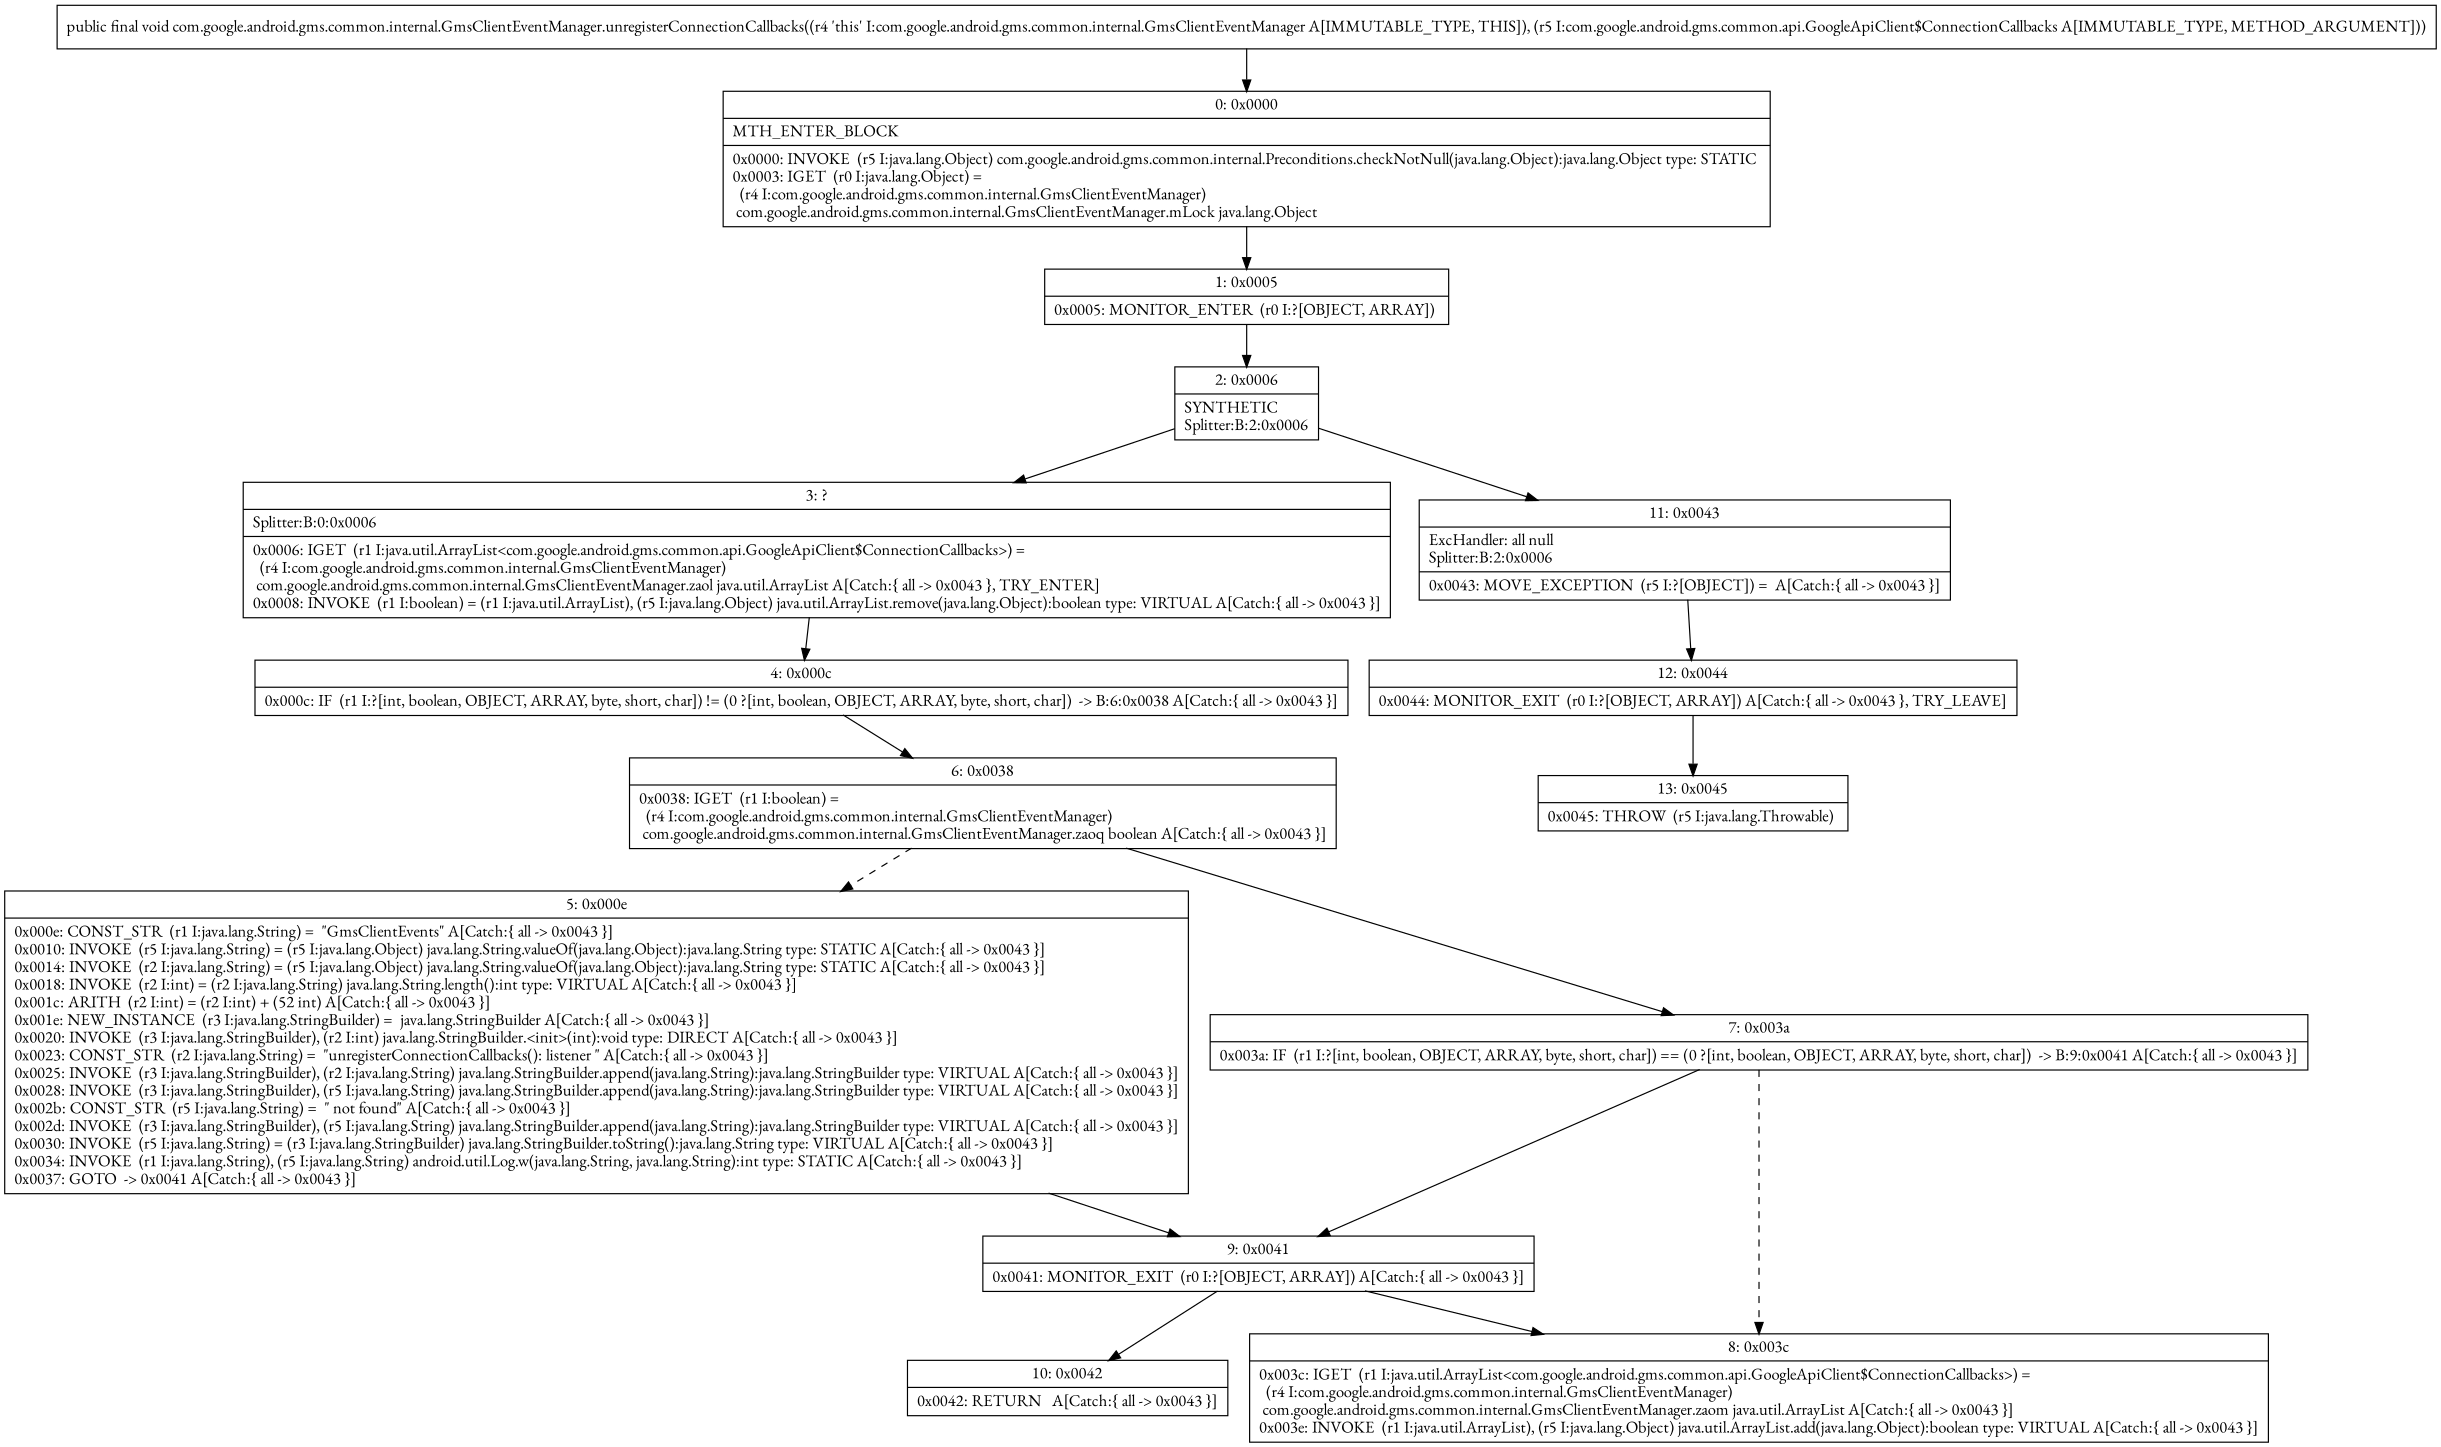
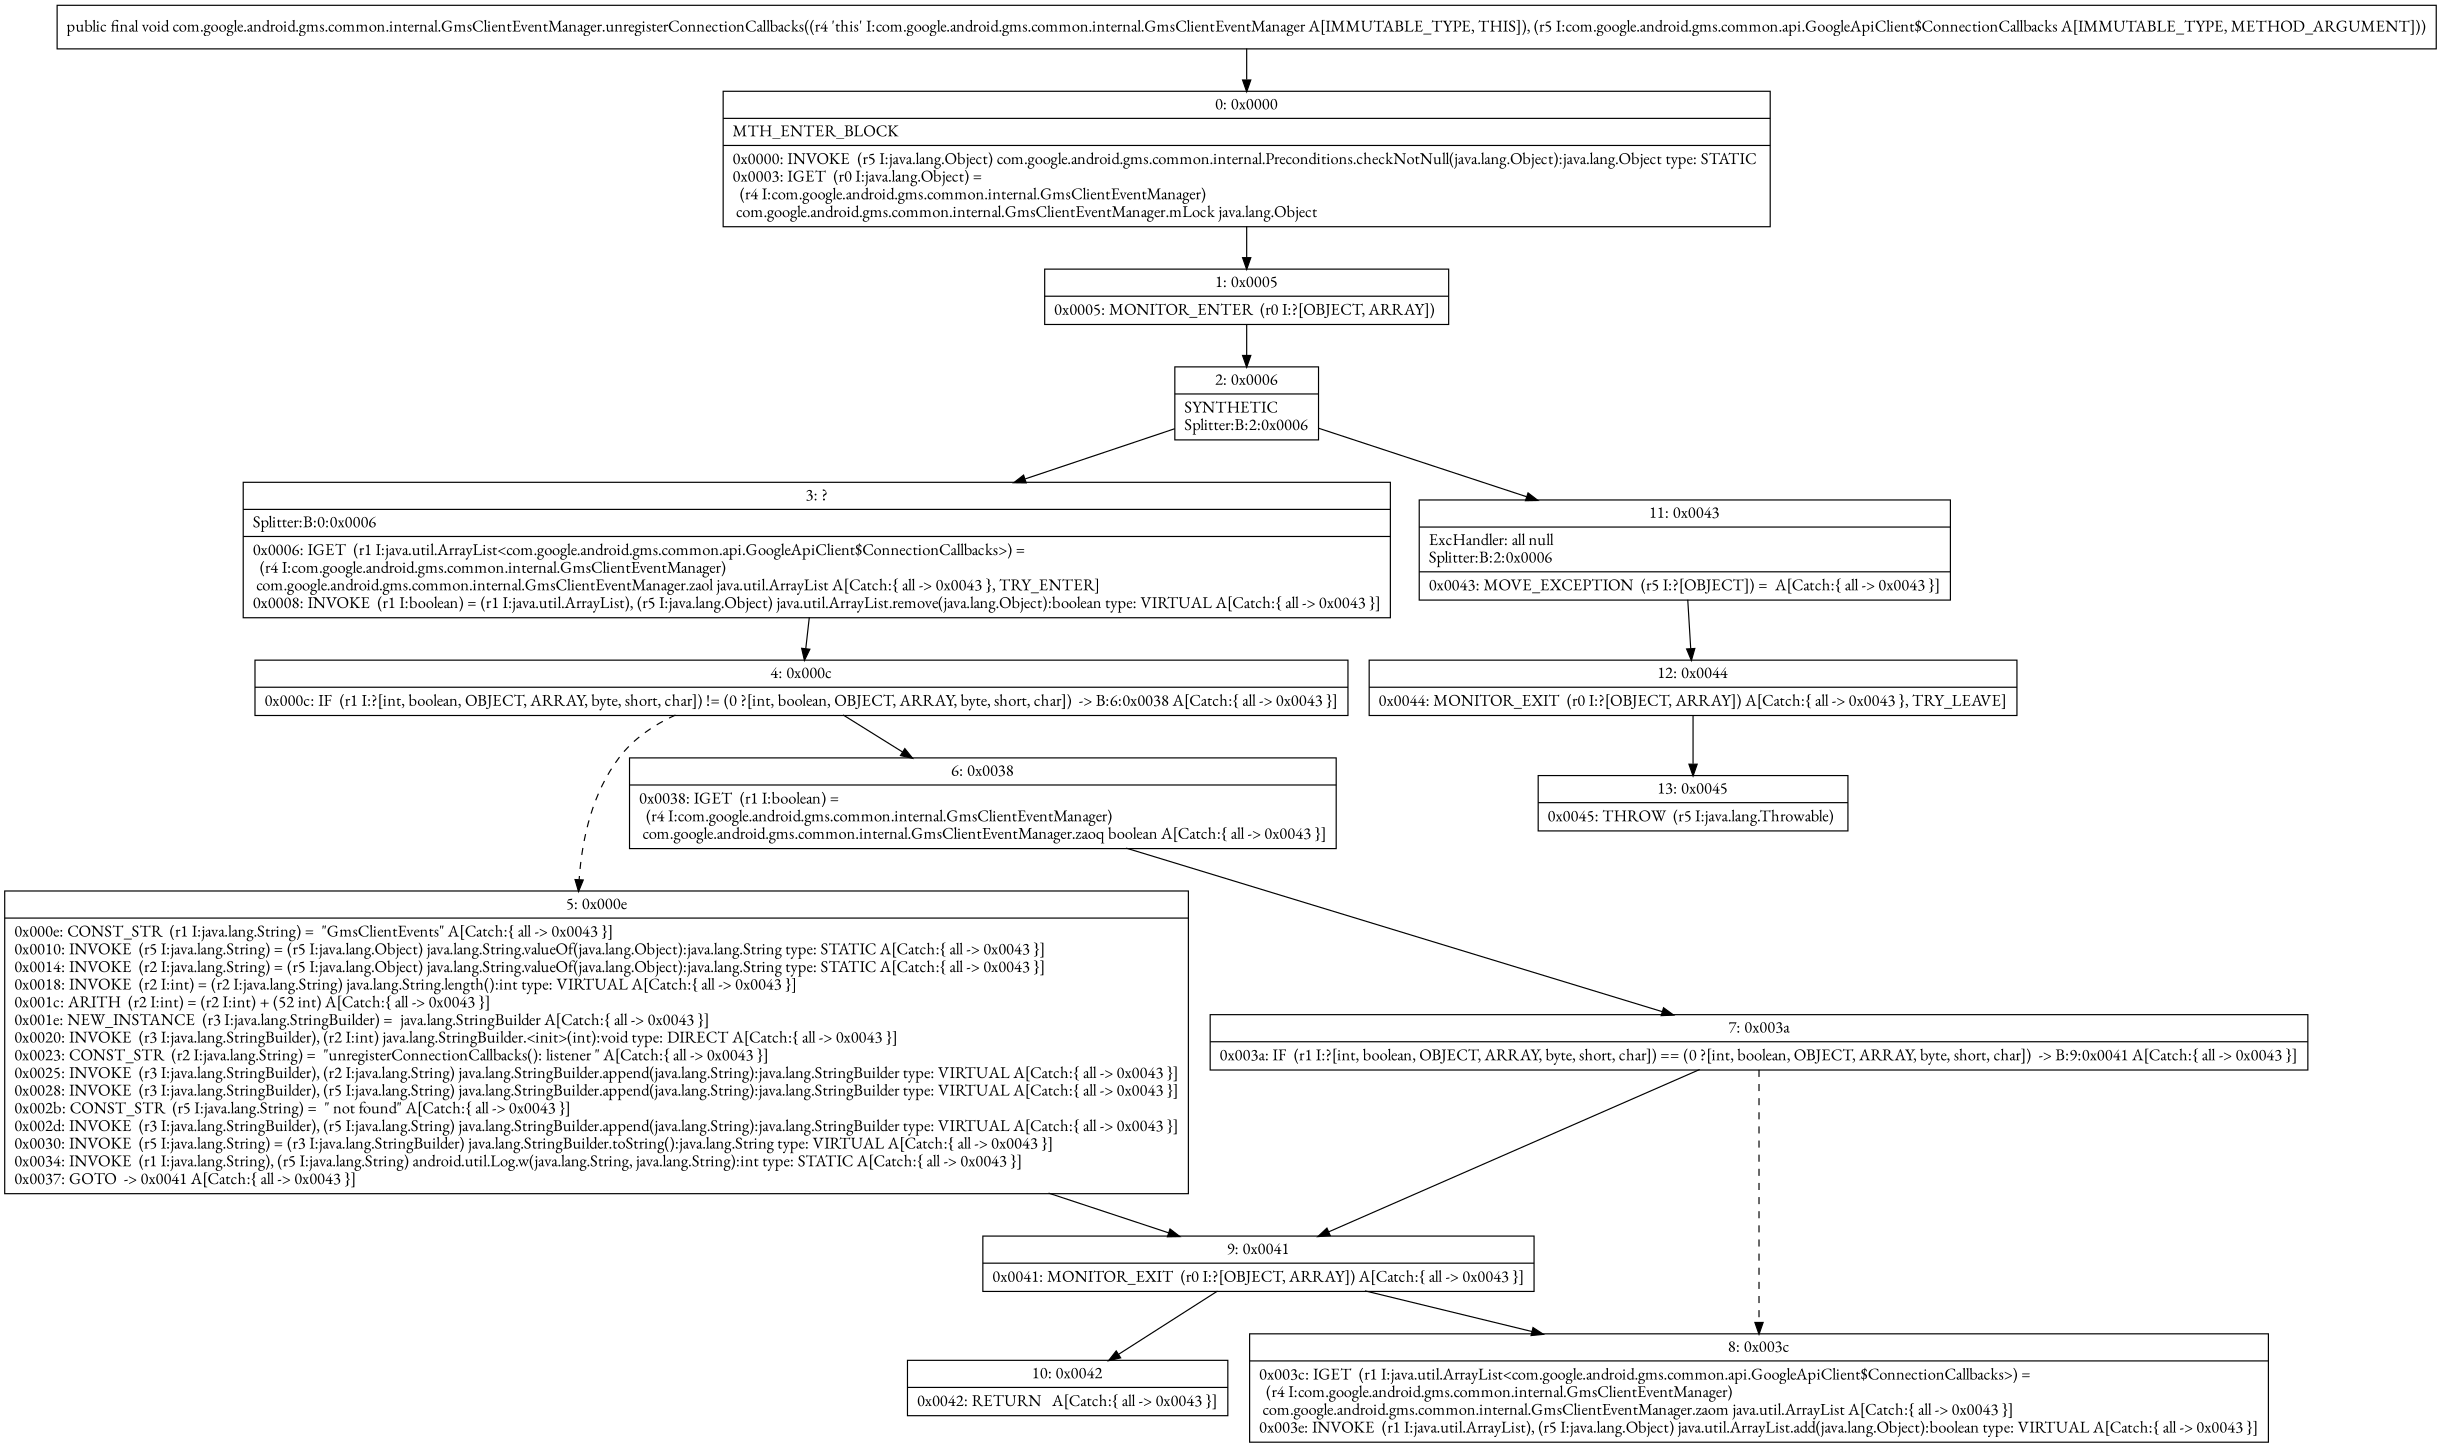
edge "6: 0x0038" -> "5: 0x000e": now "4: 0x000c" -> "5: 0x000e"
